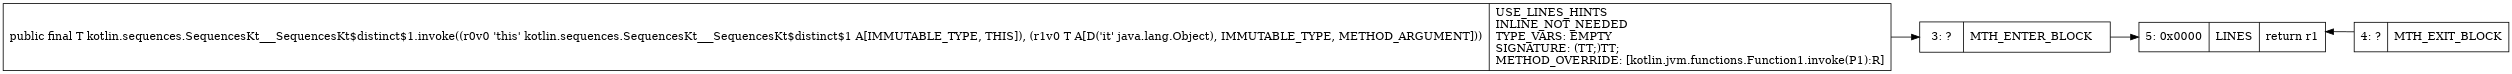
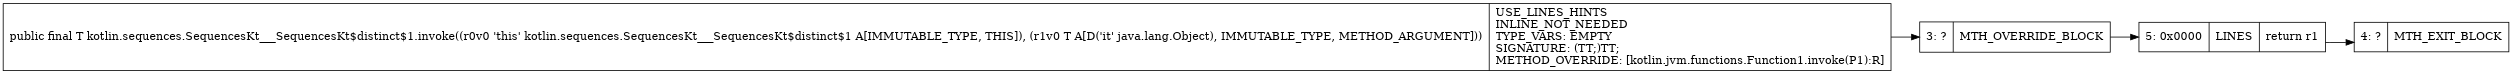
edge "4: ?" -> "5: 0x0000": reversed
node "3: ?": text "MTH_ENTER_BLOCK" -> "MTH_OVERRIDE_BLOCK"
